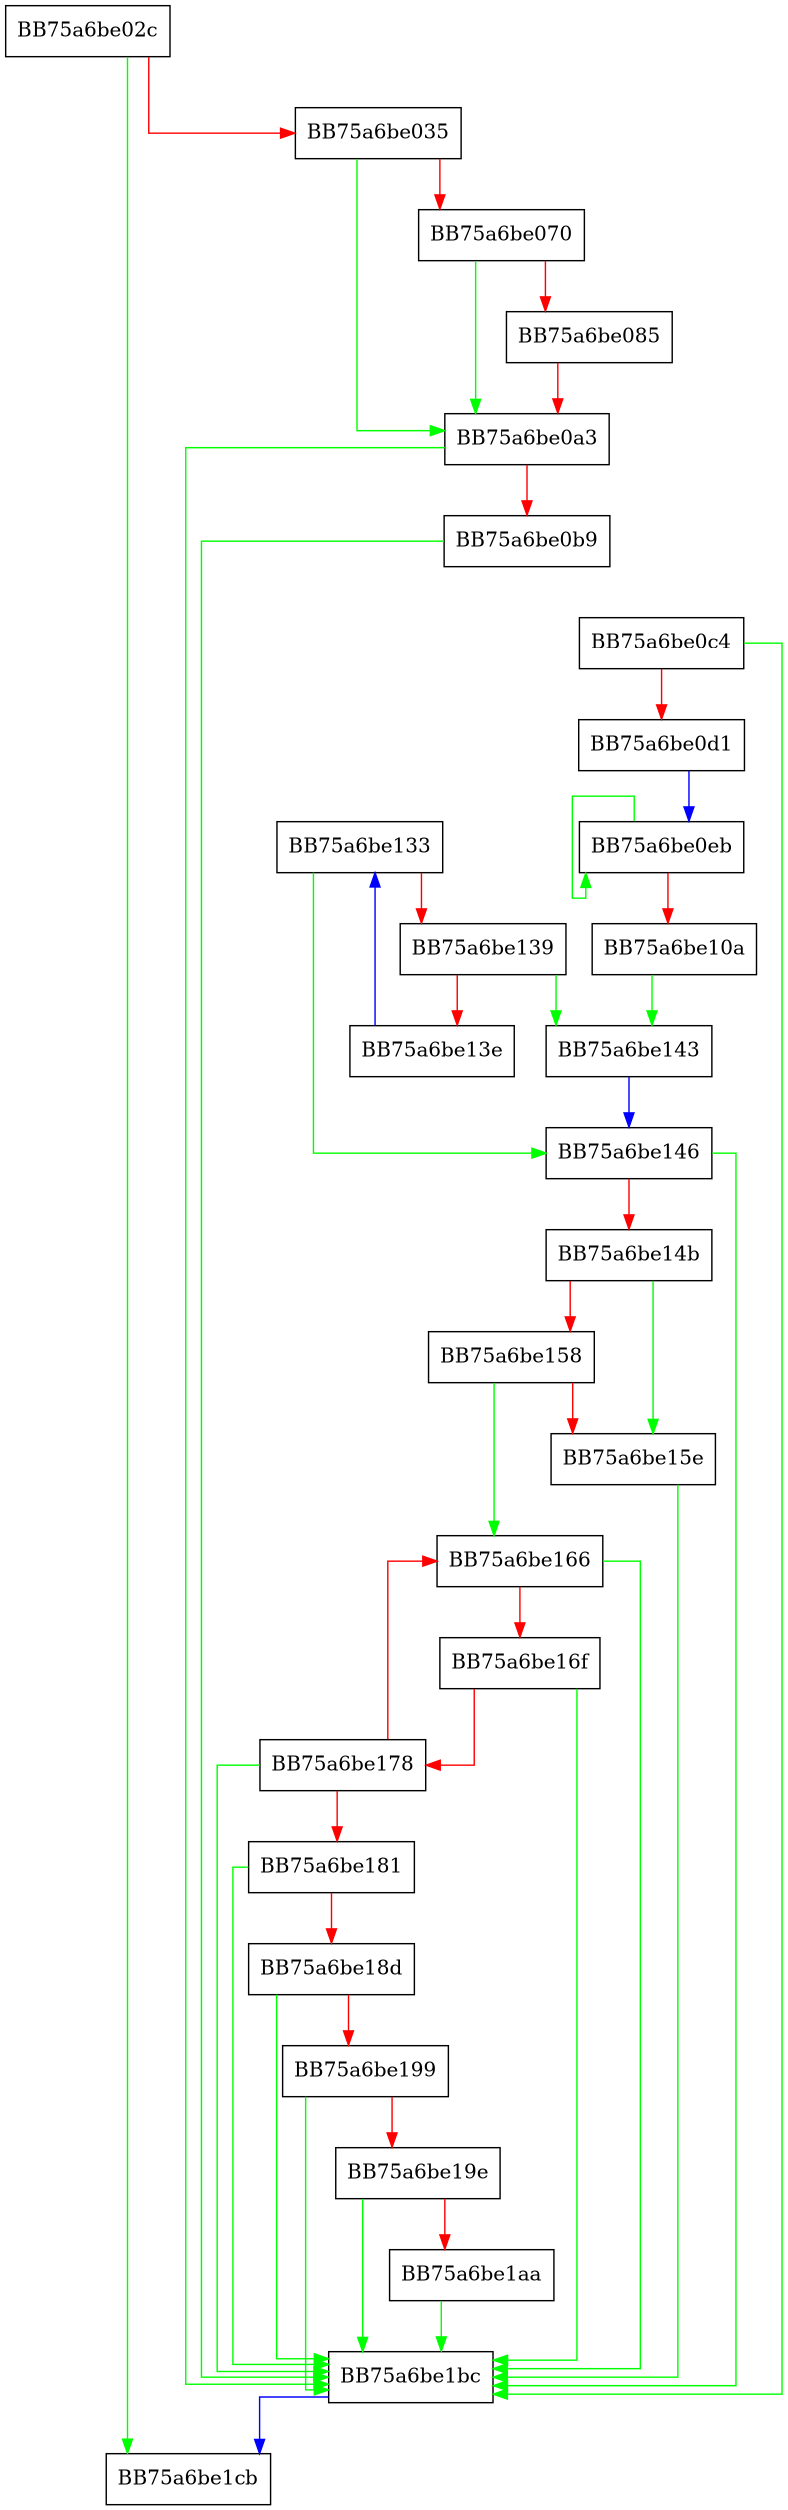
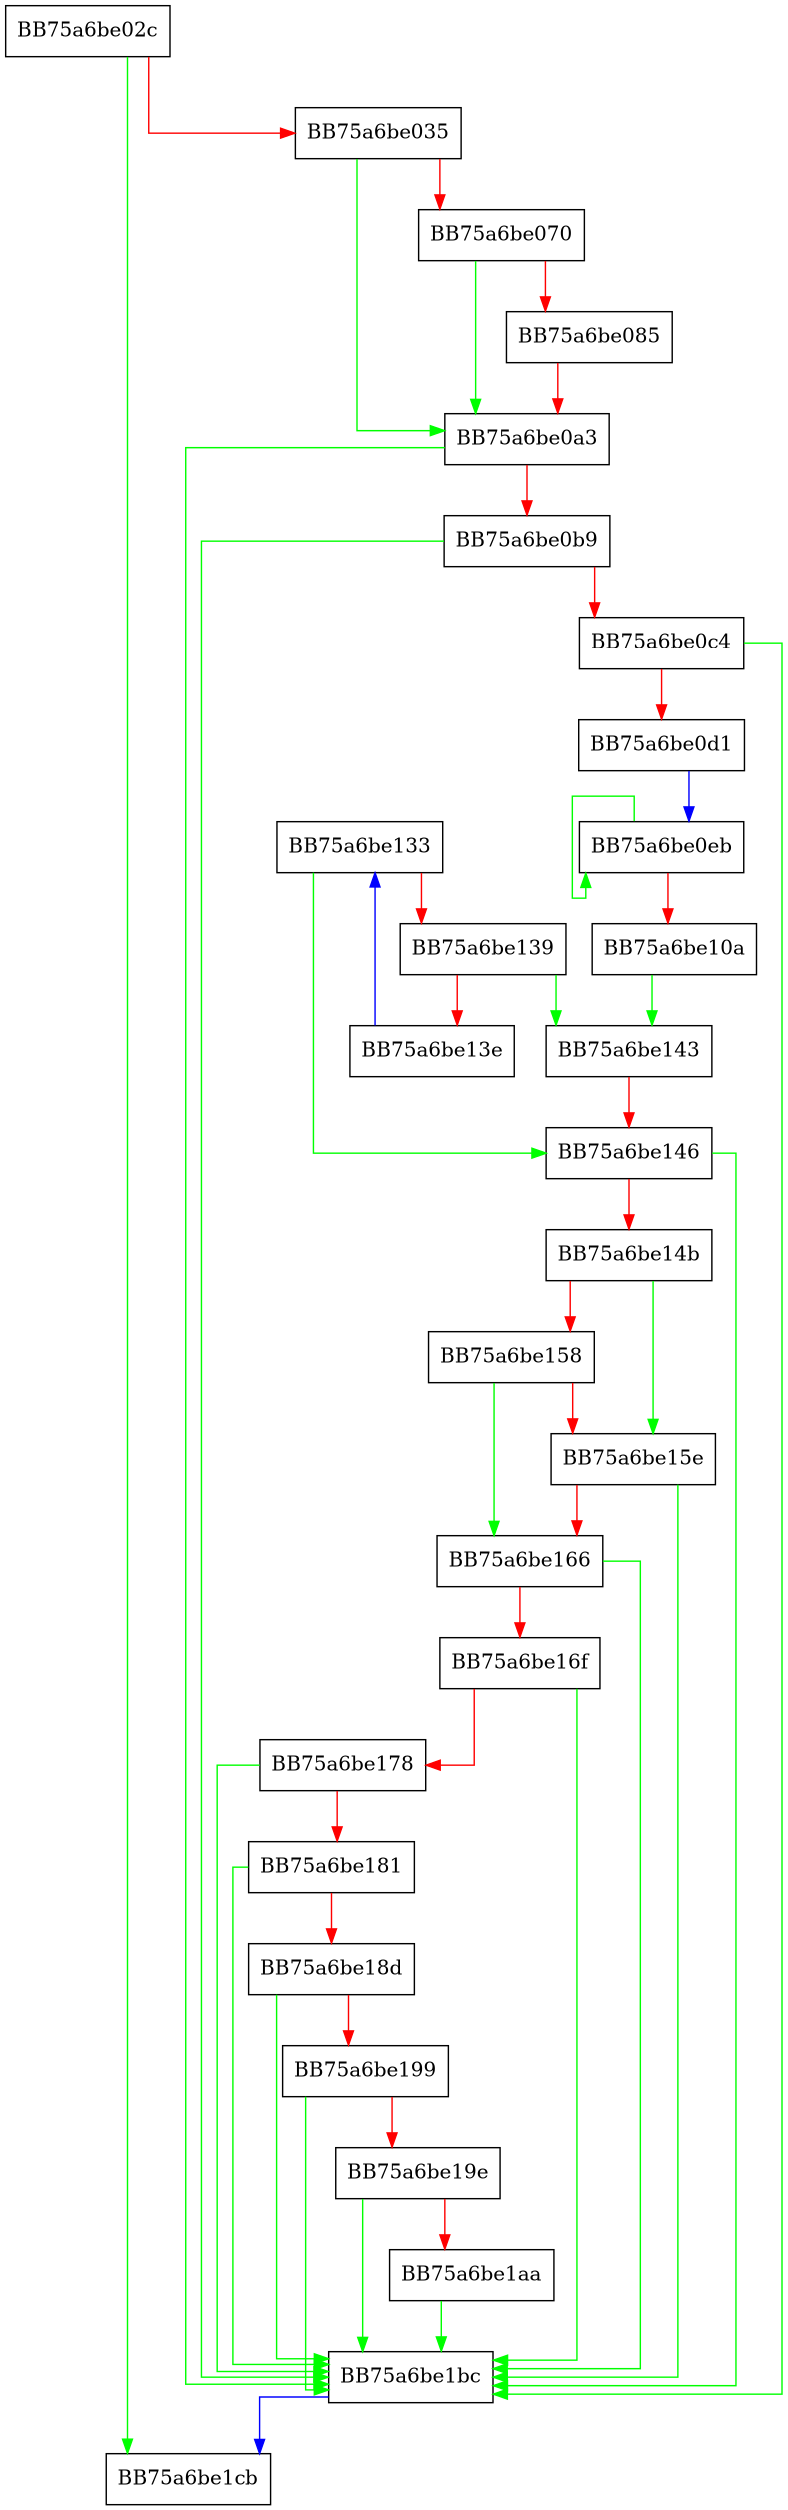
edge "BB75a6be0b9" -> "BB75a6be0c4": added
edge "BB75a6be143" -> "BB75a6be146": color blue -> red
edge "BB75a6be178" -> "BB75a6be166": now "BB75a6be15e" -> "BB75a6be166"
